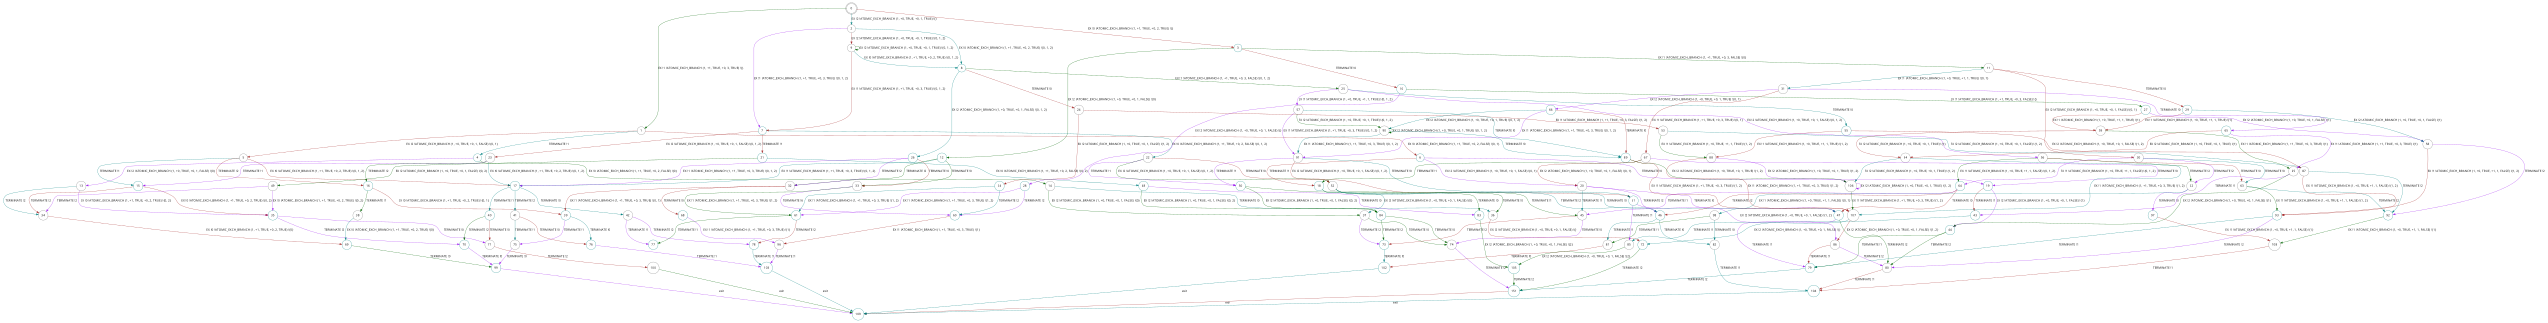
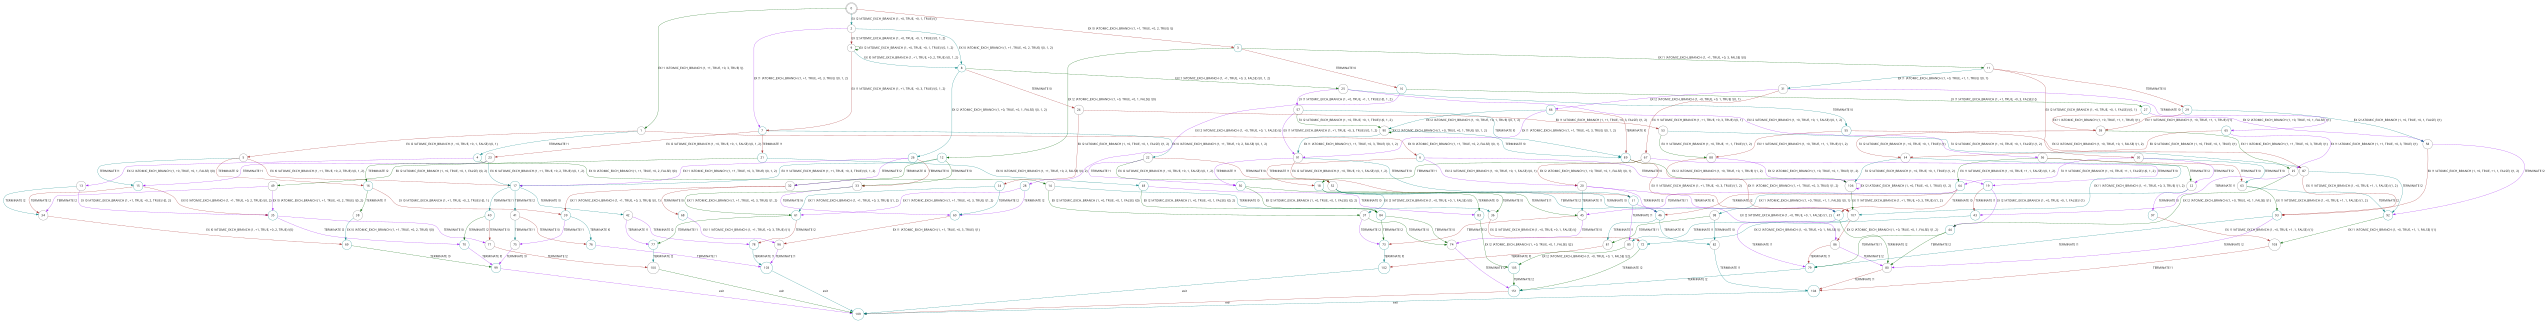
edge "77" -> "100": added, label "TERMINATE !2"
